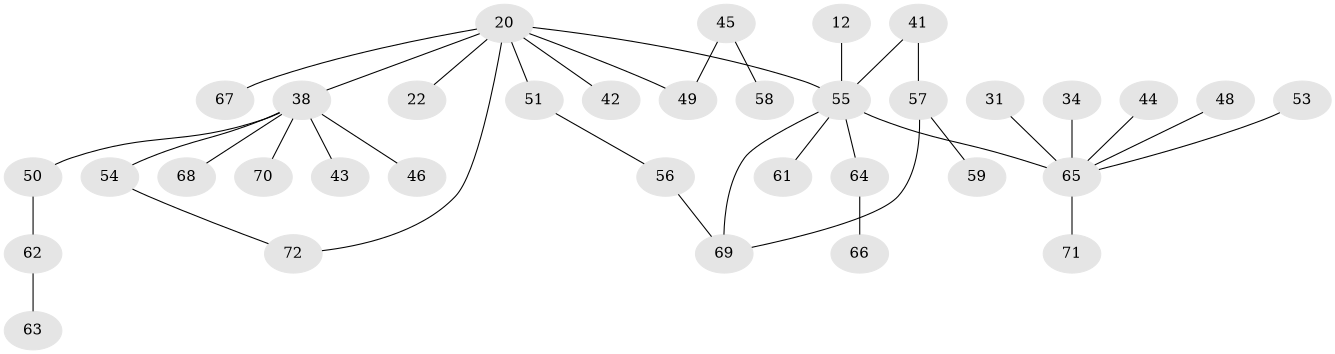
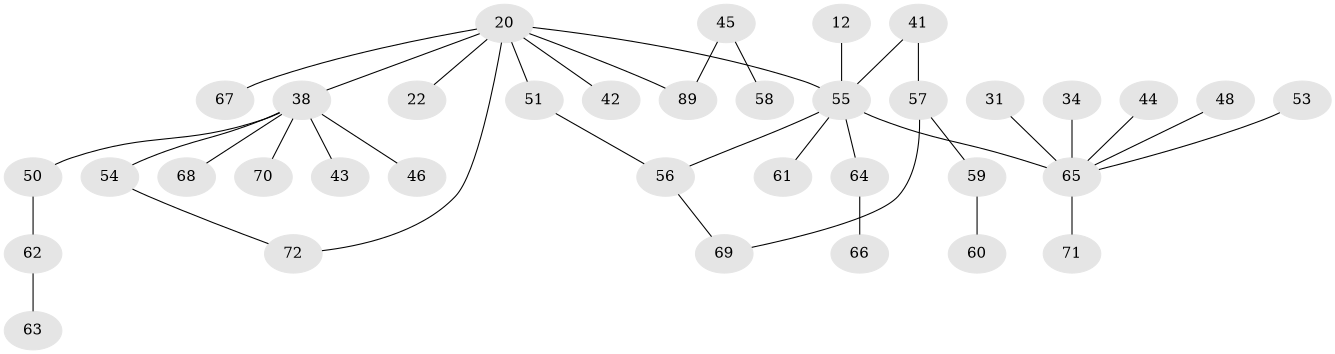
node "49": label "49" -> "89"
edge "55" -- "69": now "55" -- "56"
node "60": added
